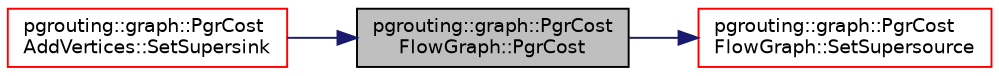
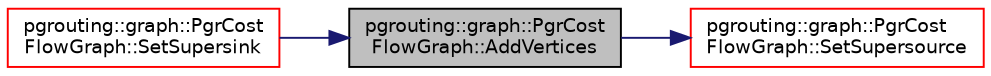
node "pgrouting::graph::PgrCost AddVertices::SetSupersink": label "pgrouting::graph::PgrCost AddVertices::SetSupersink" -> "pgrouting::graph::PgrCost FlowGraph::SetSupersink"
node "pgrouting::graph::PgrCost FlowGraph::PgrCost": label "pgrouting::graph::PgrCost FlowGraph::PgrCost" -> "pgrouting::graph::PgrCost FlowGraph::AddVertices"
